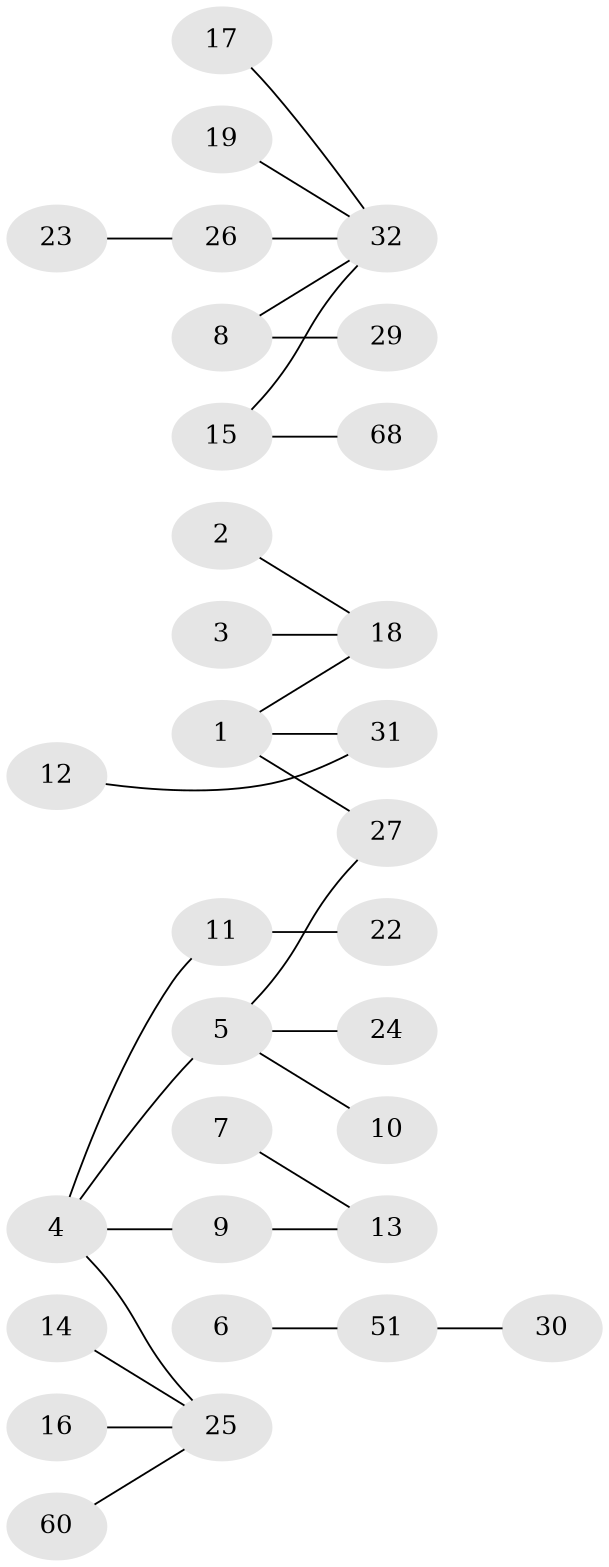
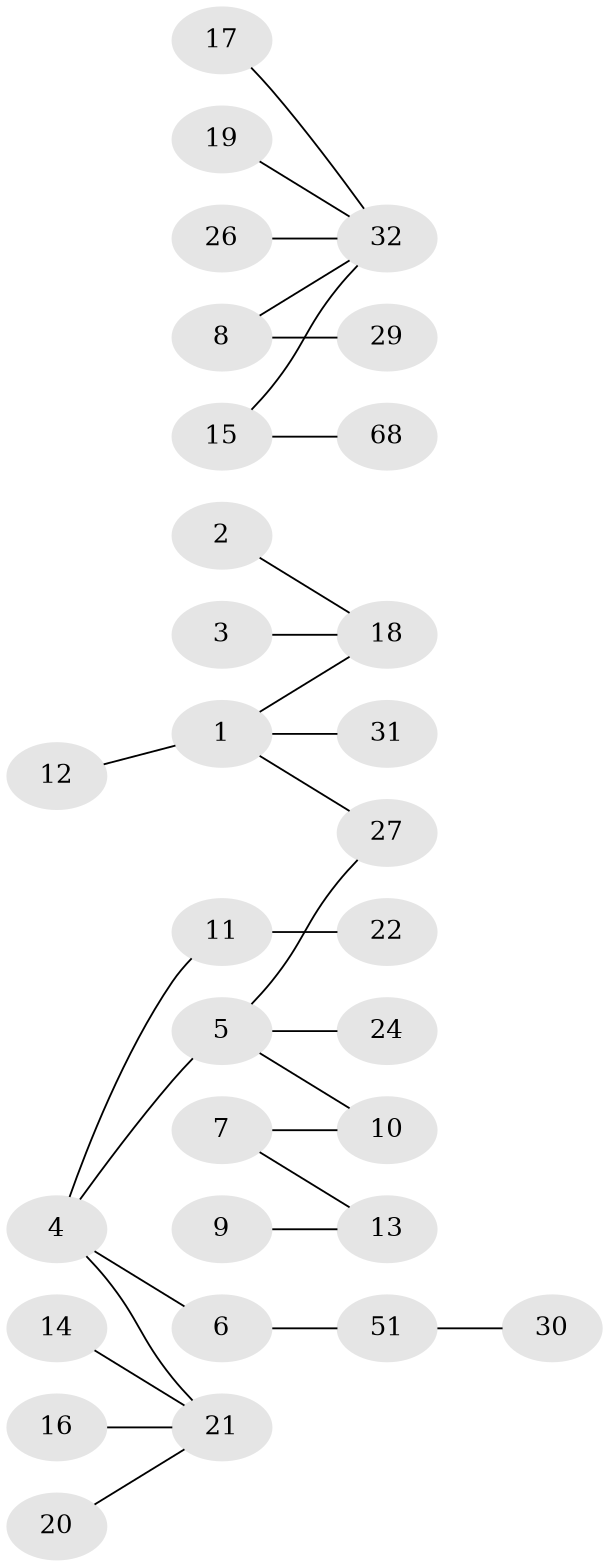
node "23": removed
edge "31" -- "12": now "1" -- "12"
edge "7" -- "10": added
edge "4" -- "9": now "4" -- "6"
node "25": label "25" -> "21"
node "60": label "60" -> "20"
